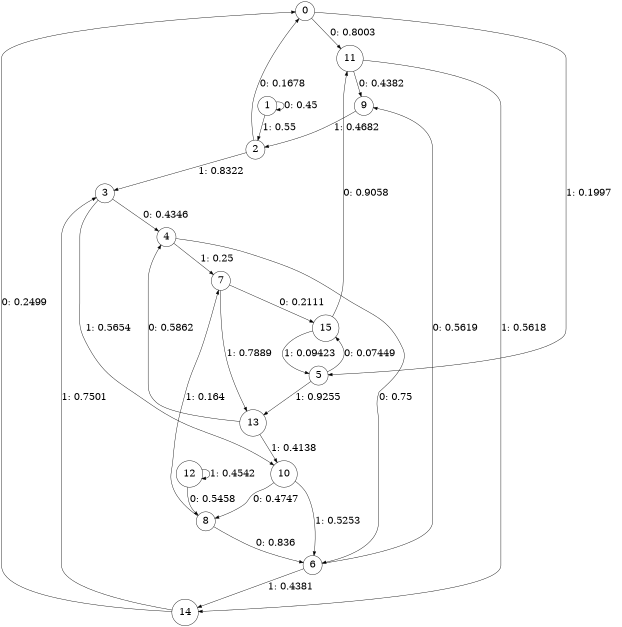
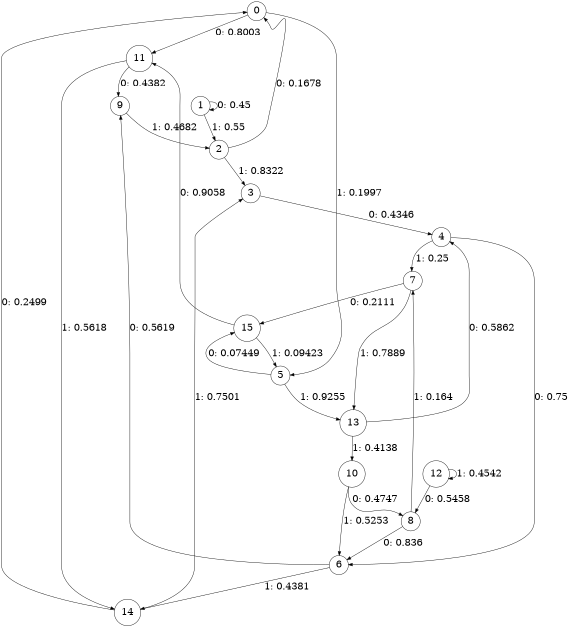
edge "3" -> "10": removed, label "1: 0.5654"
